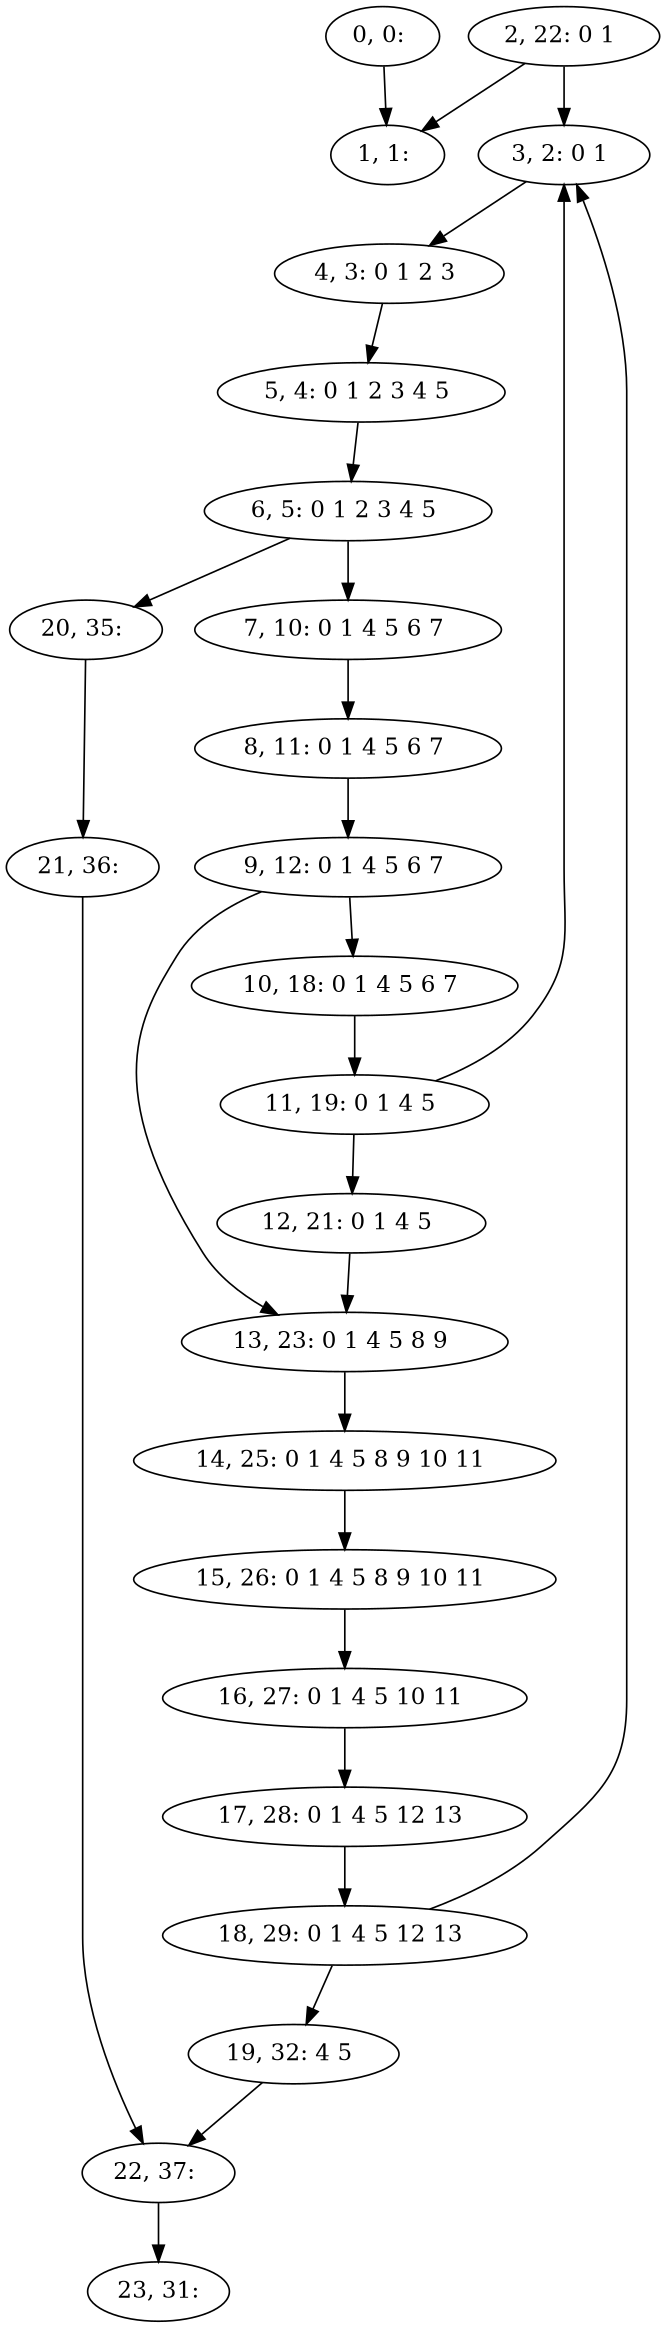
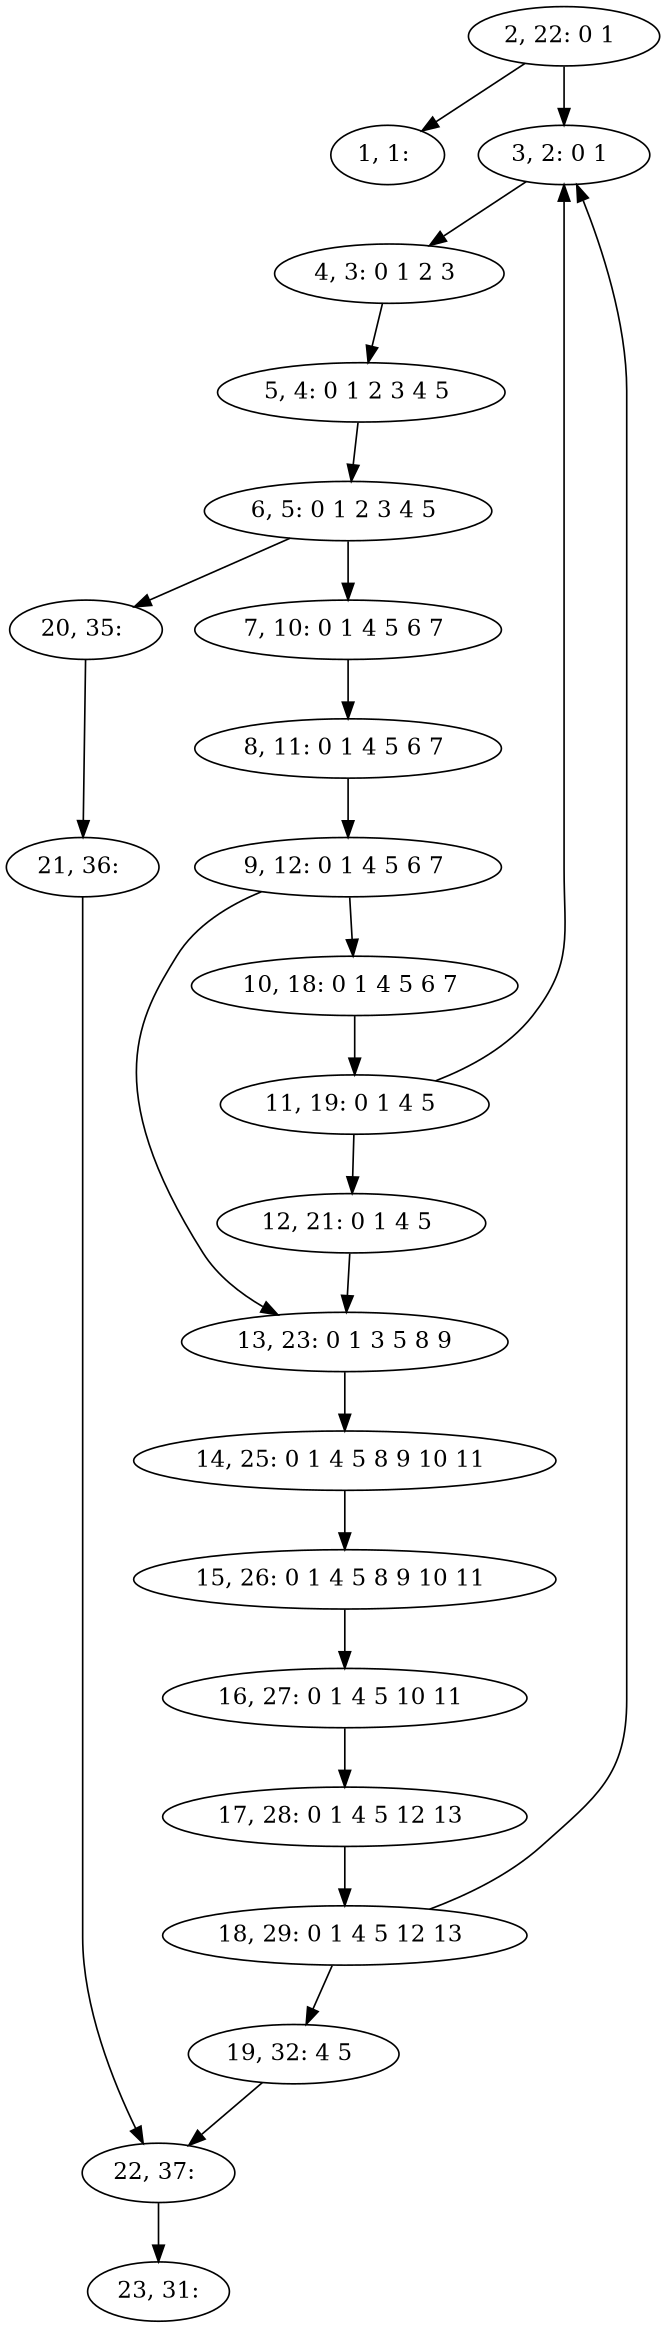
node "0, 0:": removed
node "13, 23: 0 1 4 5 8 9": label "13, 23: 0 1 4 5 8 9" -> "13, 23: 0 1 3 5 8 9"
